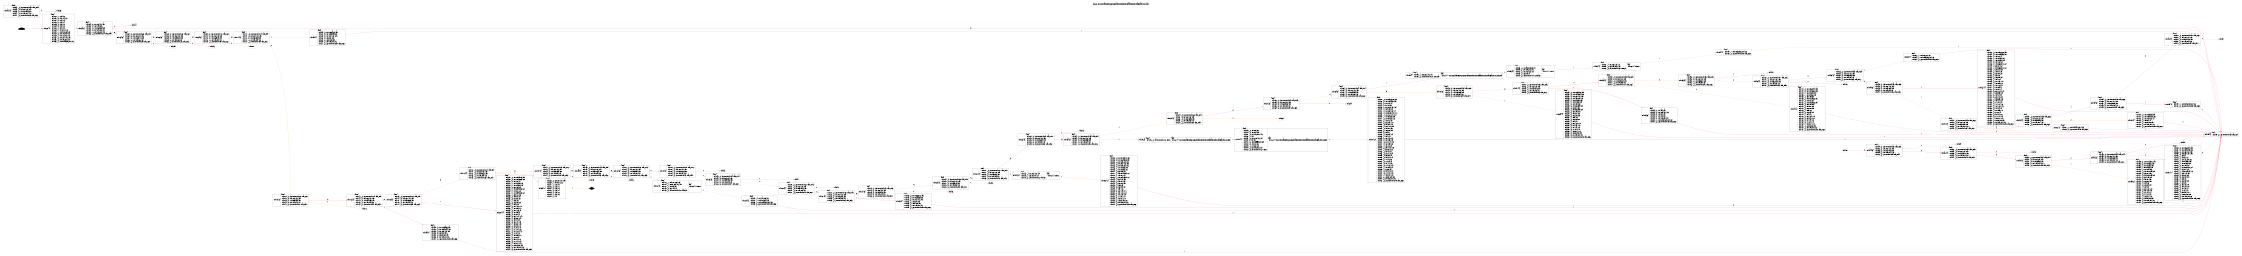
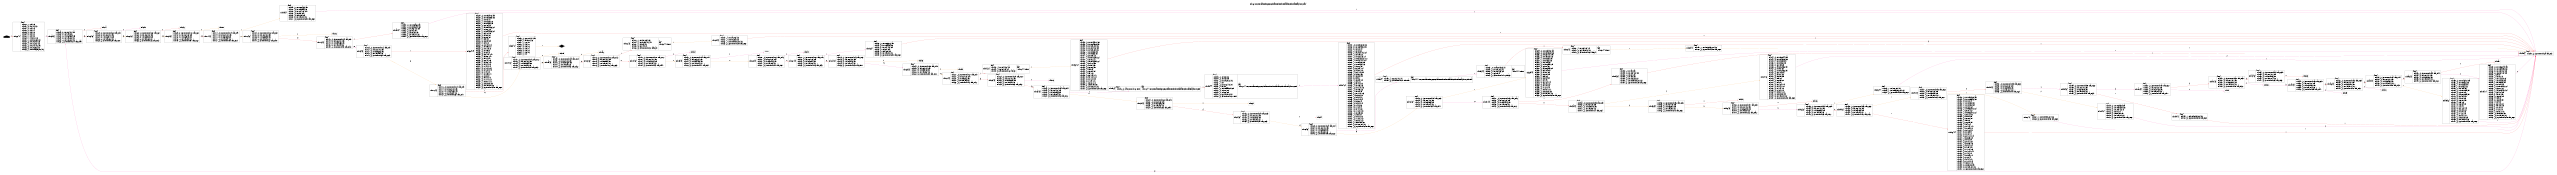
node "0x401a1b [25]": added
